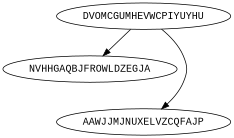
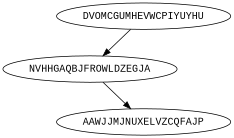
edge "DVOMCGUMHEVWCPIYUYHU" -> "AAWJJMJNUXELVZCQFAJP": now "NVHHGAQBJFROWLDZEGJA" -> "AAWJJMJNUXELVZCQFAJP"
